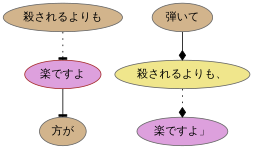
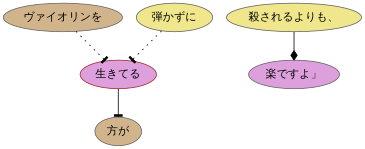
node "殺されるよりも": label "殺されるよりも" -> "ヴァイオリンを"
node "弾かずに": added
node "弾いて": removed
node "楽ですよ": label "楽ですよ" -> "生きてる"
edge "殺されるよりも、" -> "楽ですよ」": style dotted -> solid
